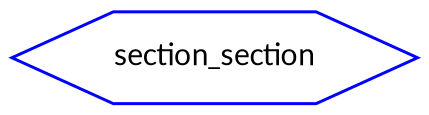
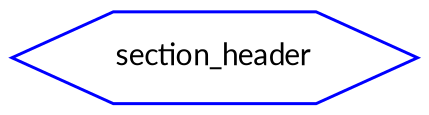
node "section_section": label "section_section" -> "section_header"
